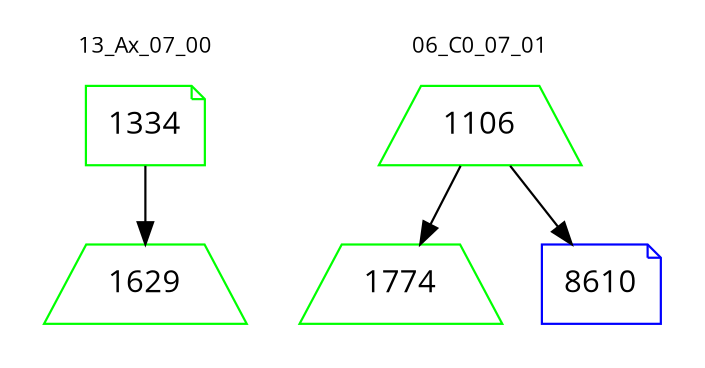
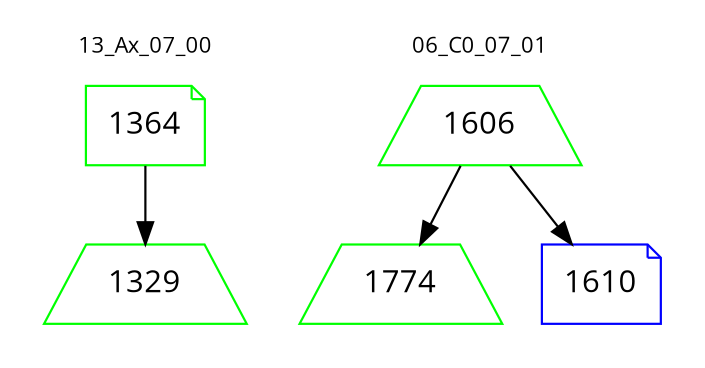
node "1334": label "1334" -> "1364"
node "1106": label "1106" -> "1606"
node "1629": label "1629" -> "1329"
node "8610": label "8610" -> "1610"
